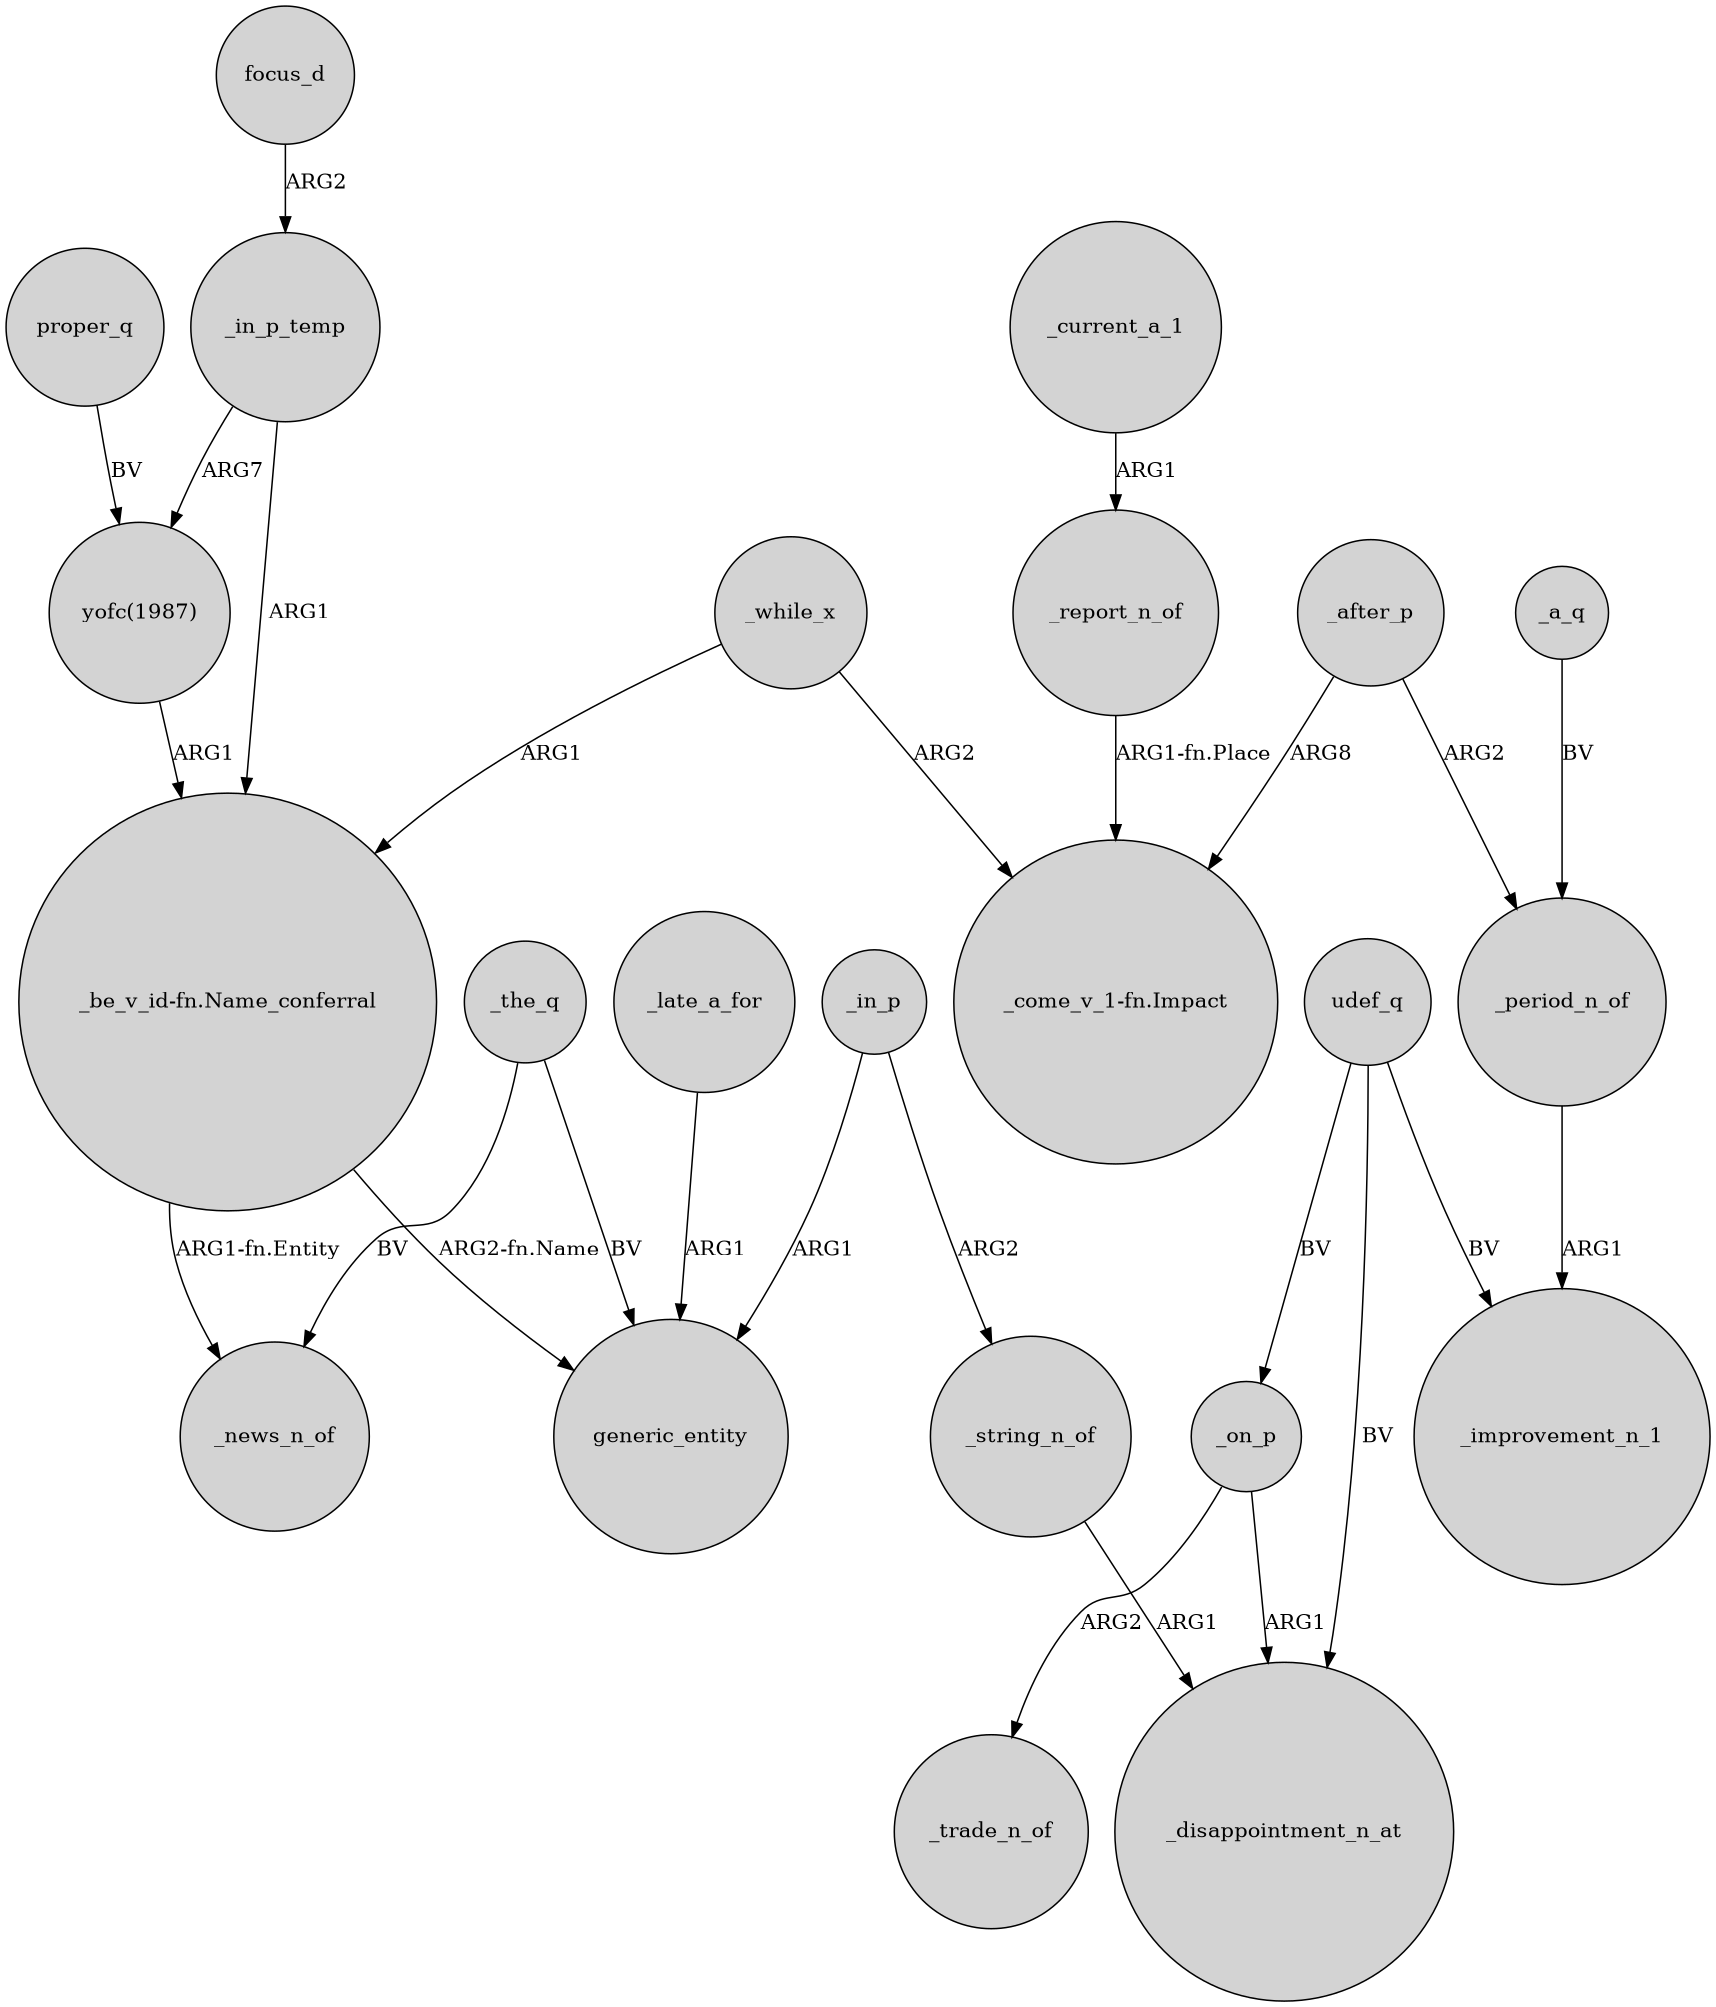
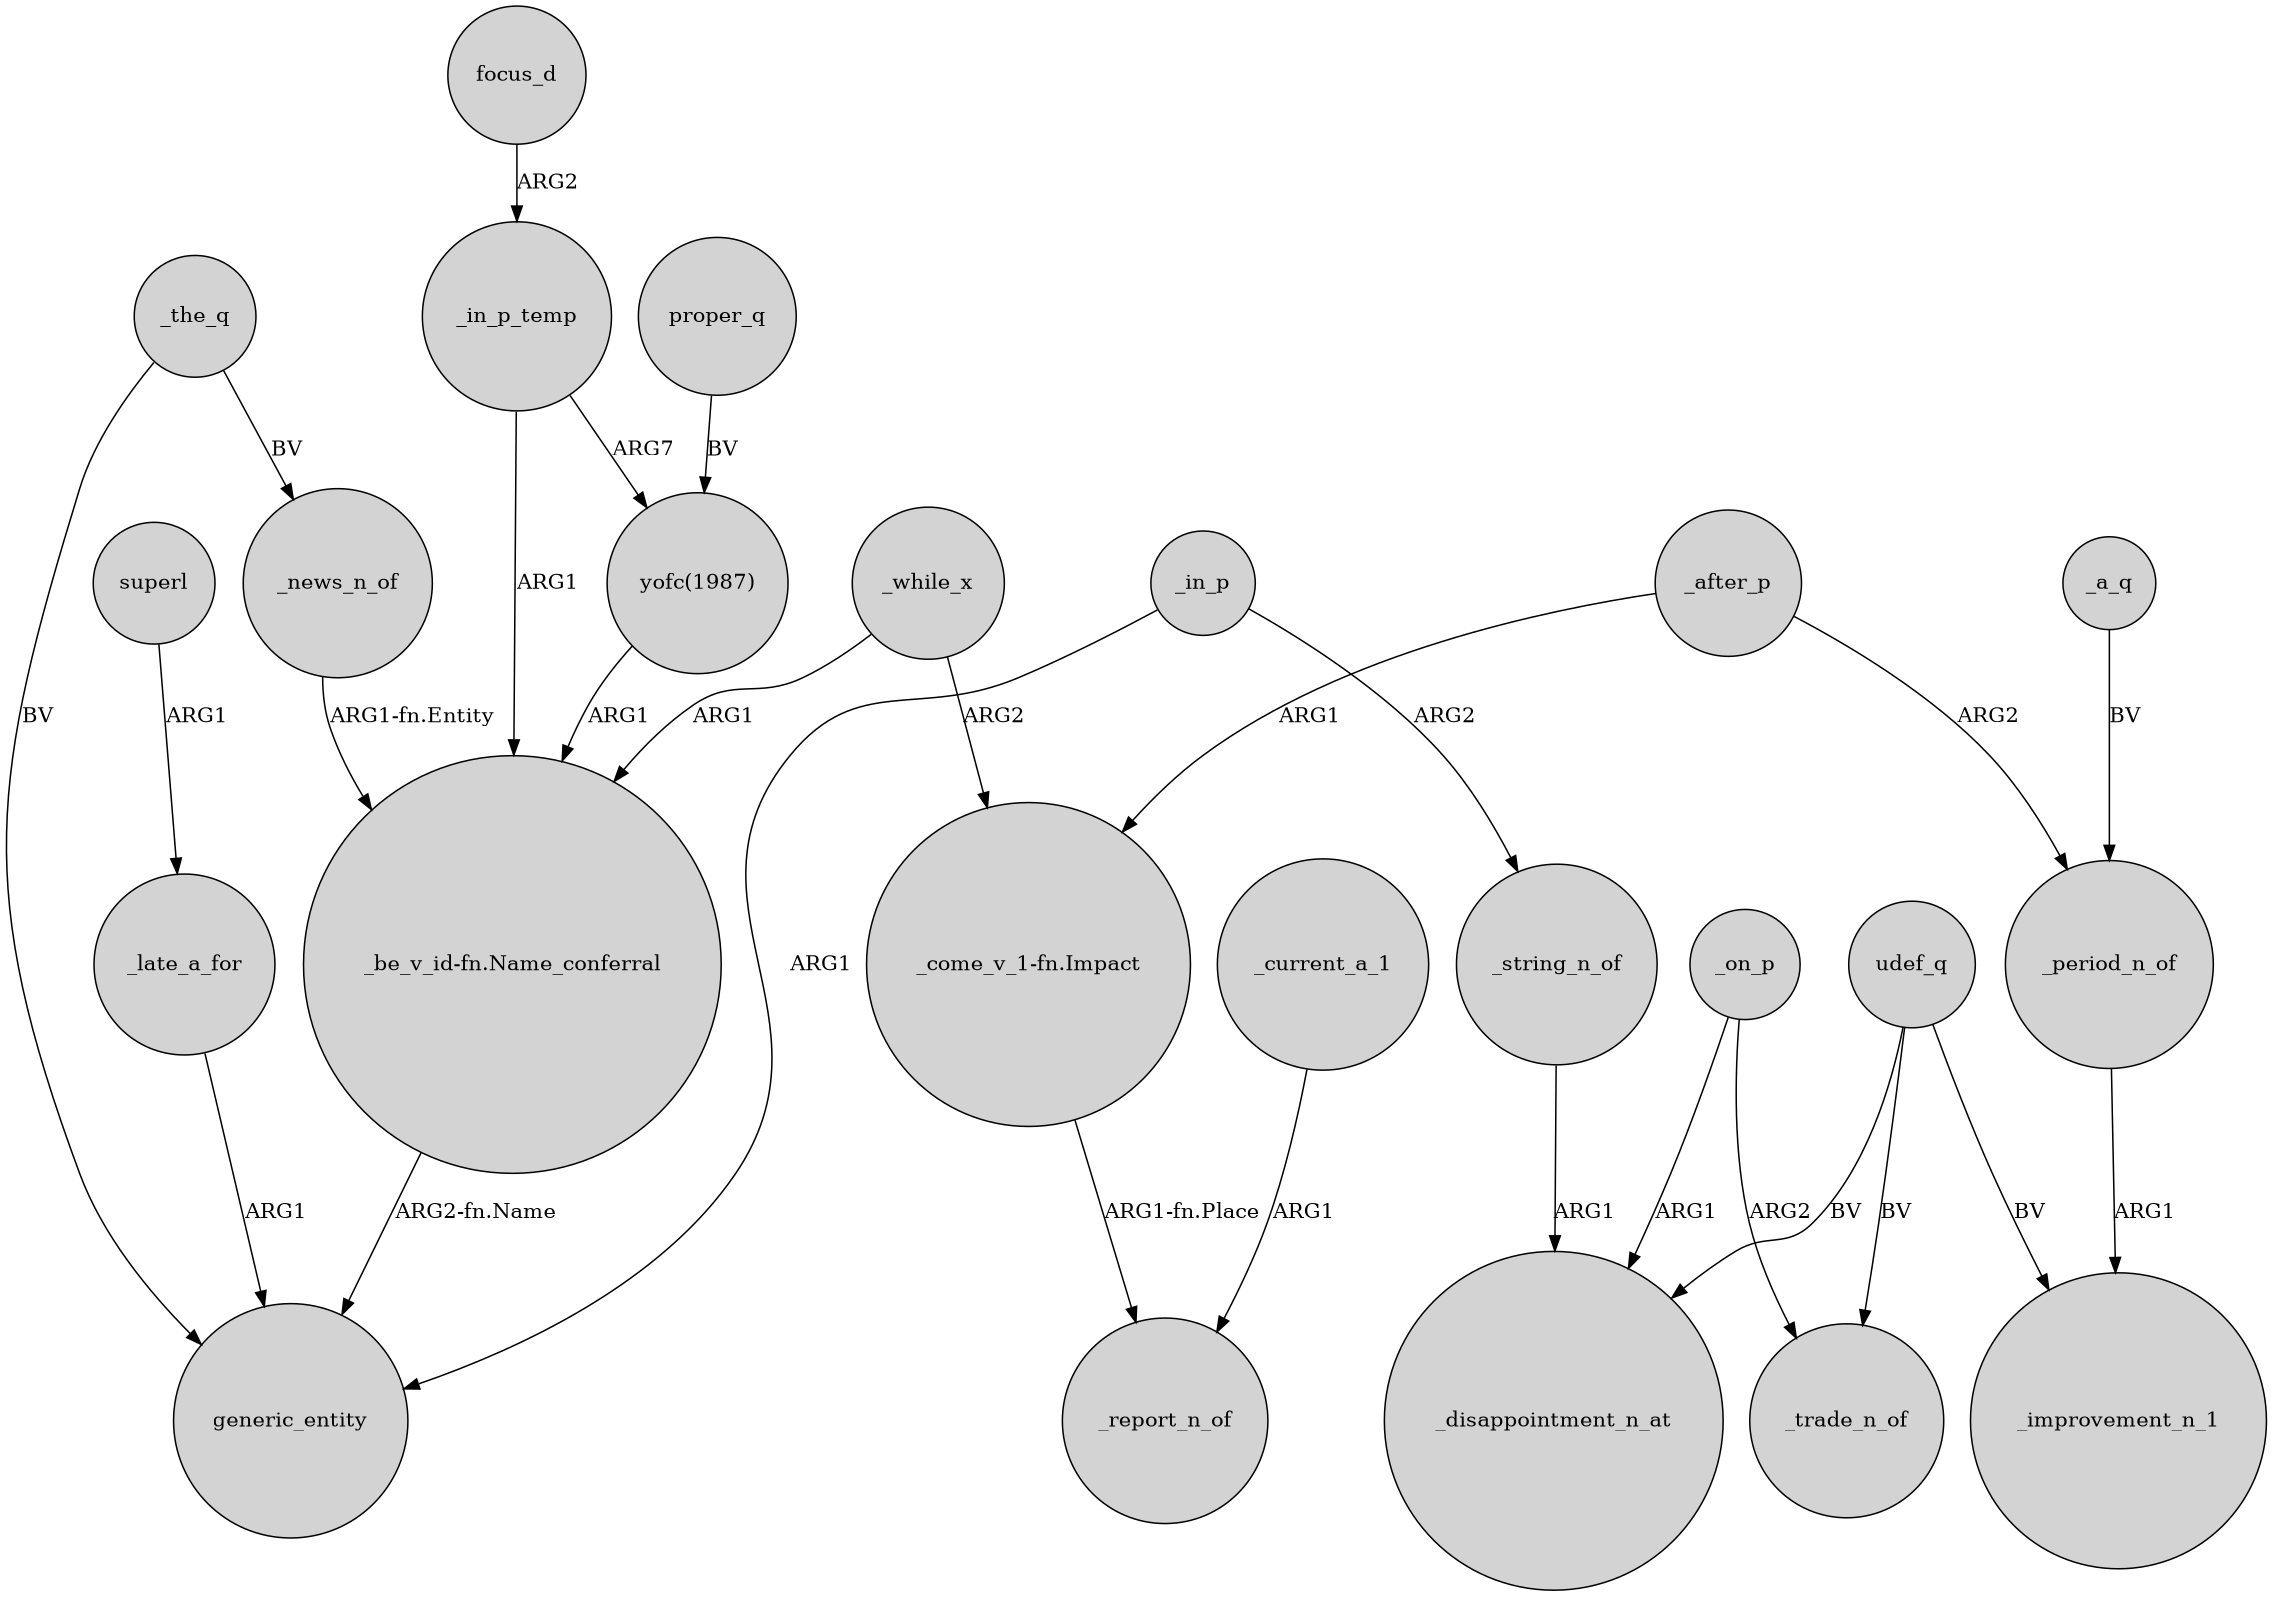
node "superl": added
edge "_after_p" -> "_come_v_1-fn.Impact": label "ARG8" -> "ARG1"
edge "_report_n_of" -> "_come_v_1-fn.Impact": reversed
edge "udef_q" -> "_on_p": now "udef_q" -> "_trade_n_of"
edge "_be_v_id-fn.Name_conferral" -> "_news_n_of": reversed
